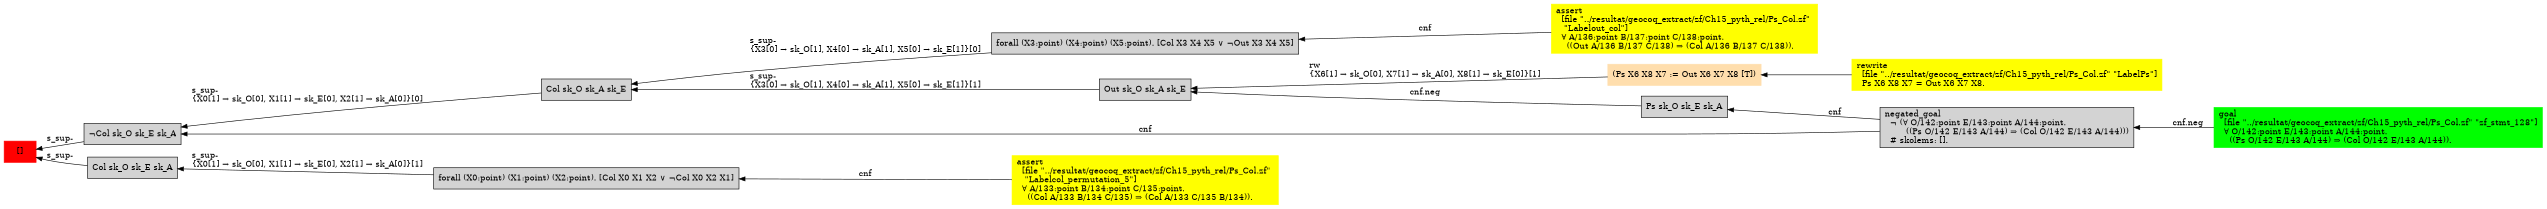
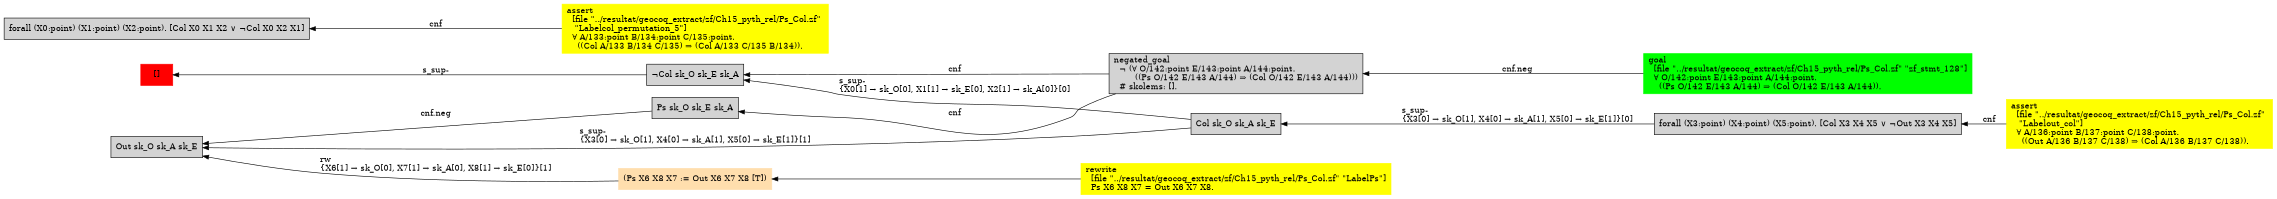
edge "Out sk_O sk_A sk_E" -> "Col sk_O sk_A sk_E": reversed
node "Col sk_O sk_E sk_A": removed
